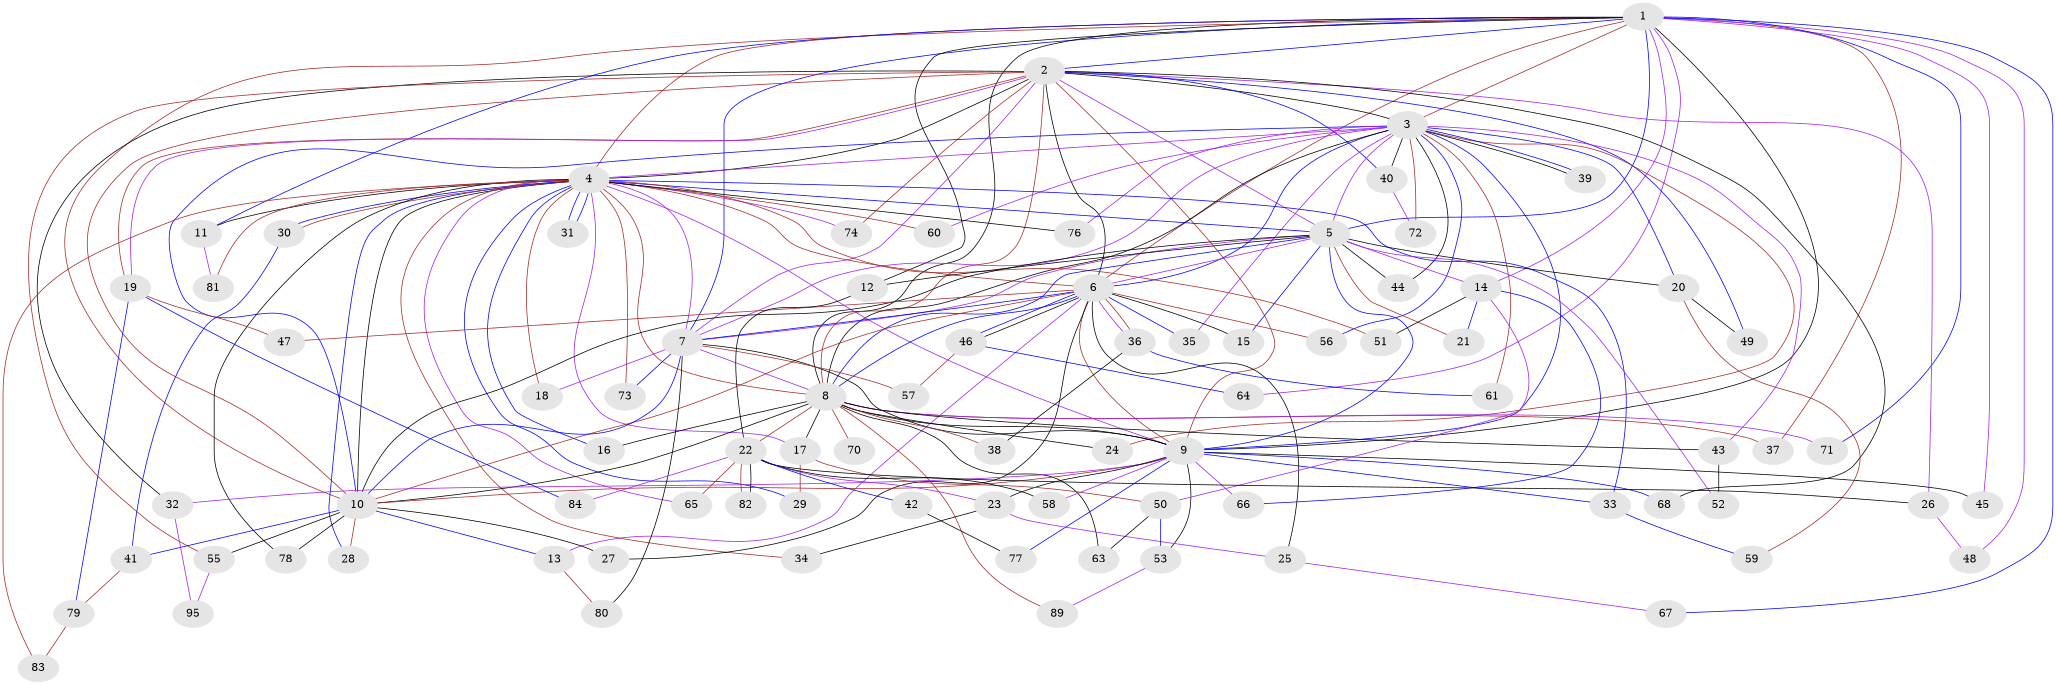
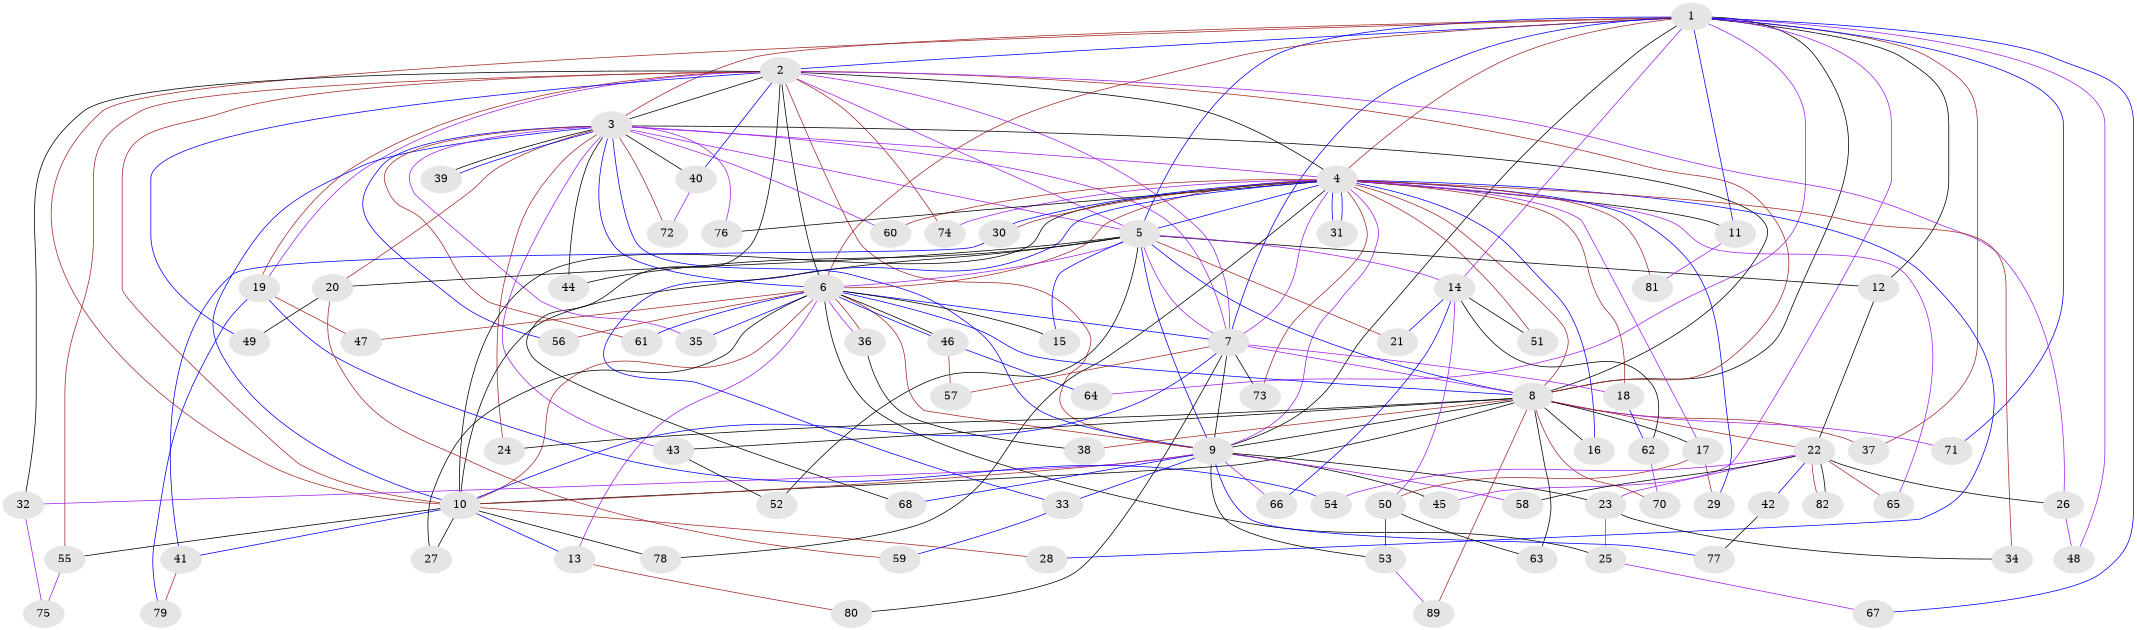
edge "3" -- "20": color blue -> brown
edge "5" -- "52": color purple -> black
edge "7" -- "73": color blue -> black
edge "36" -- "61": now "6" -- "61"
node "62": added
node "84": label "84" -> "54"
node "95": label "95" -> "75"
node "83": removed
